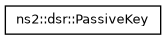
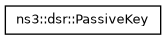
node "ns2::dsr::PassiveKey": label "ns2::dsr::PassiveKey" -> "ns3::dsr::PassiveKey"
